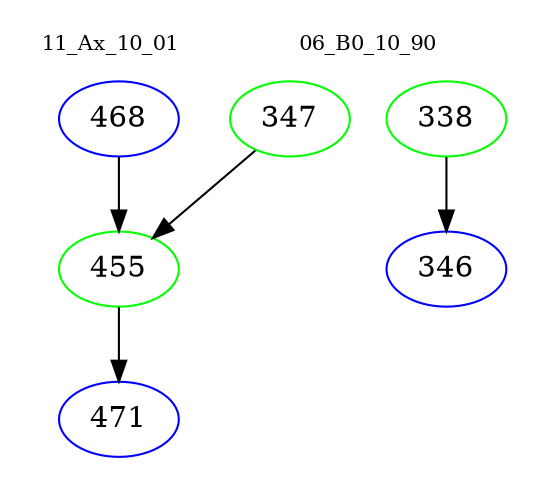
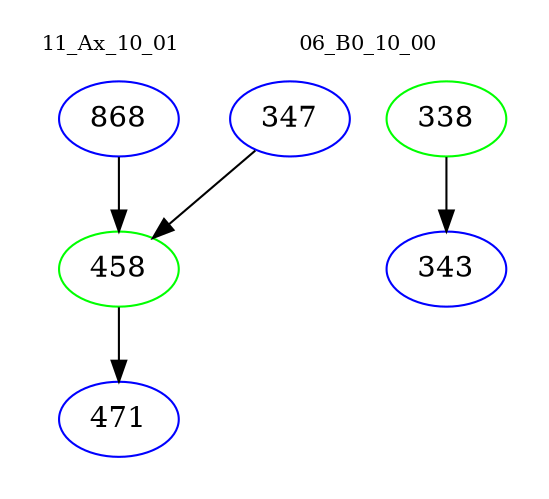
cluster "06_B0_10_90": label "06_B0_10_90" -> "06_B0_10_00"
node "468": label "468" -> "868"
node "347": color green -> blue
node "455": label "455" -> "458"
node "346": label "346" -> "343"
